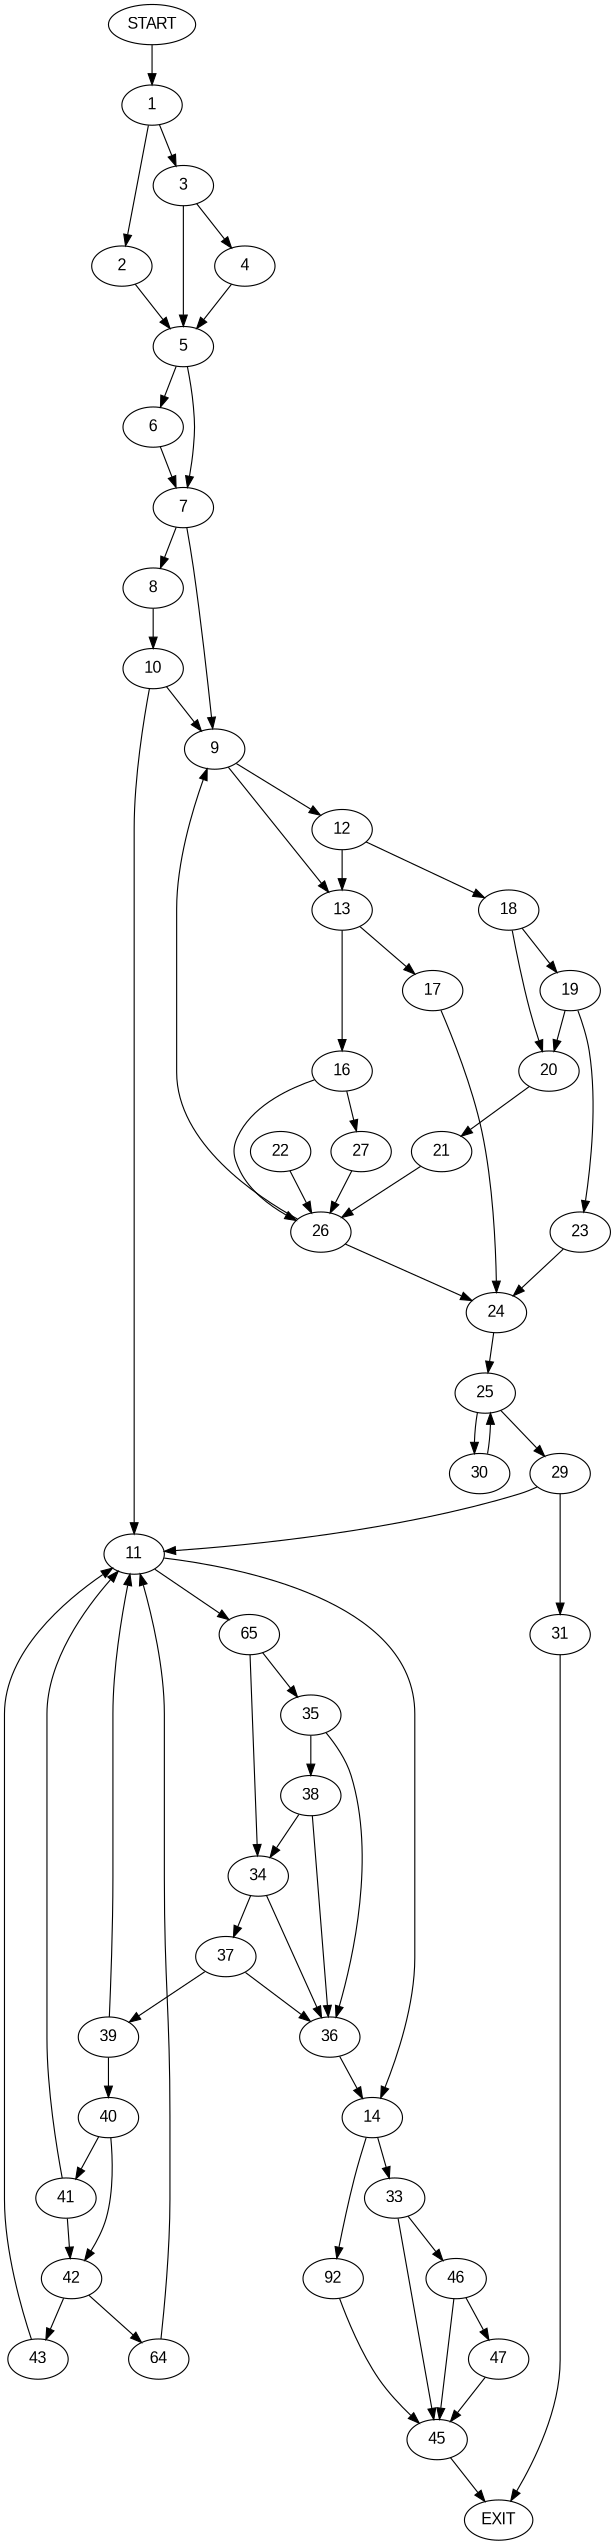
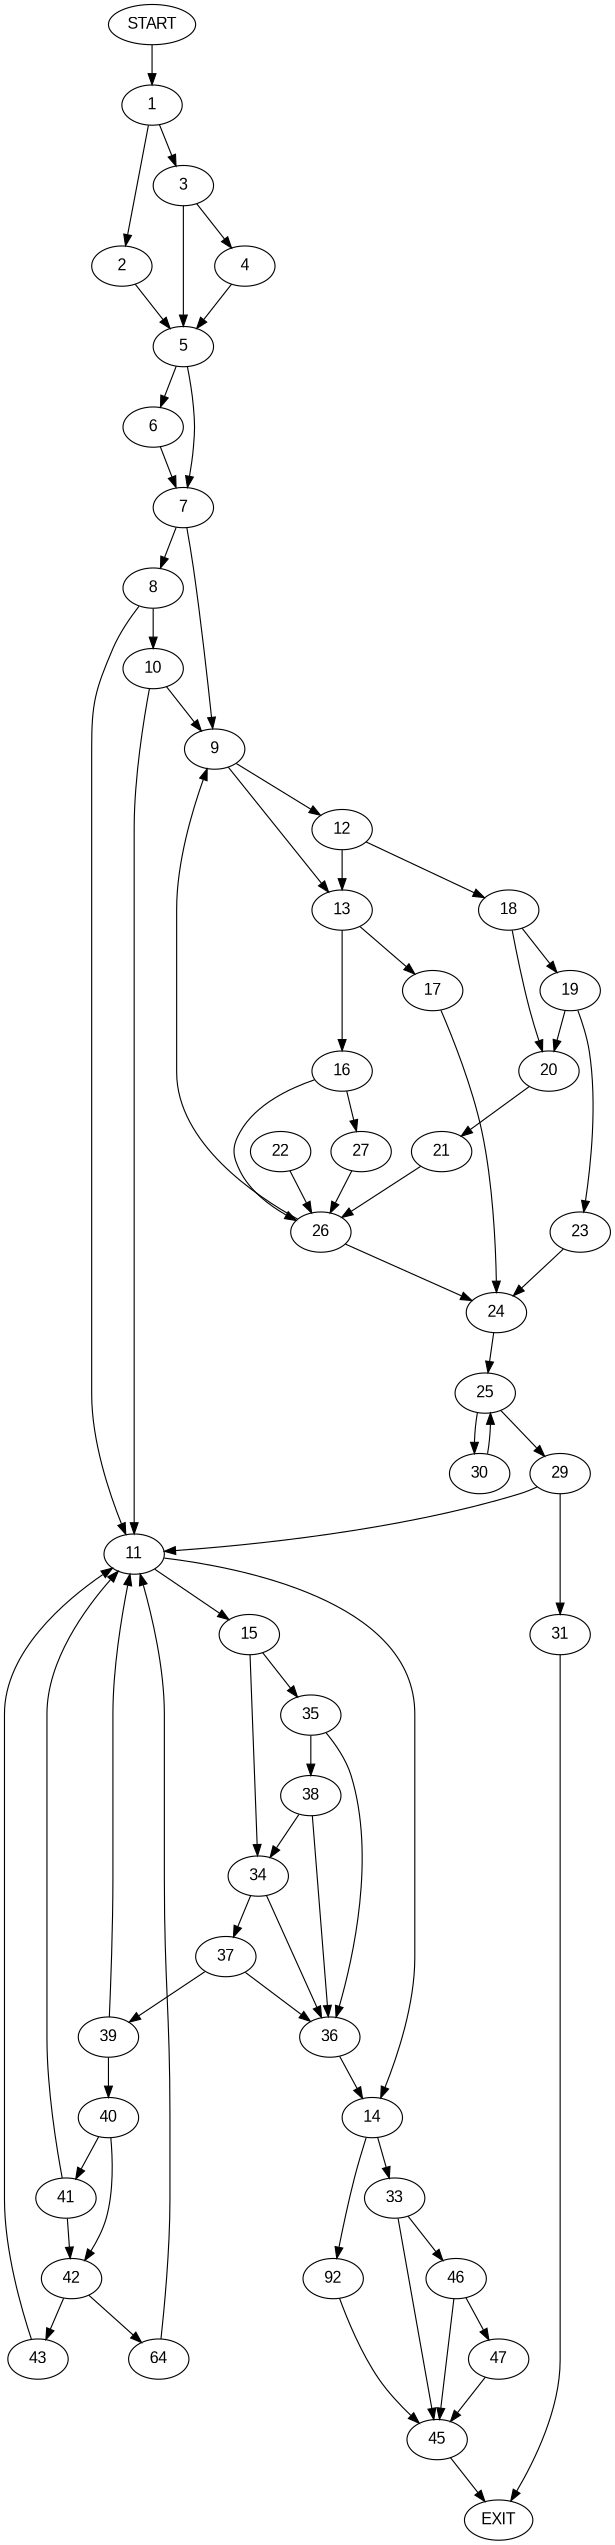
edge "8" -> "11": added
node "65": label "65" -> "15"
